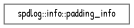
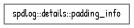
node "spdlog::info::padding_info": label "spdlog::info::padding_info" -> "spdlog::details::padding_info"
